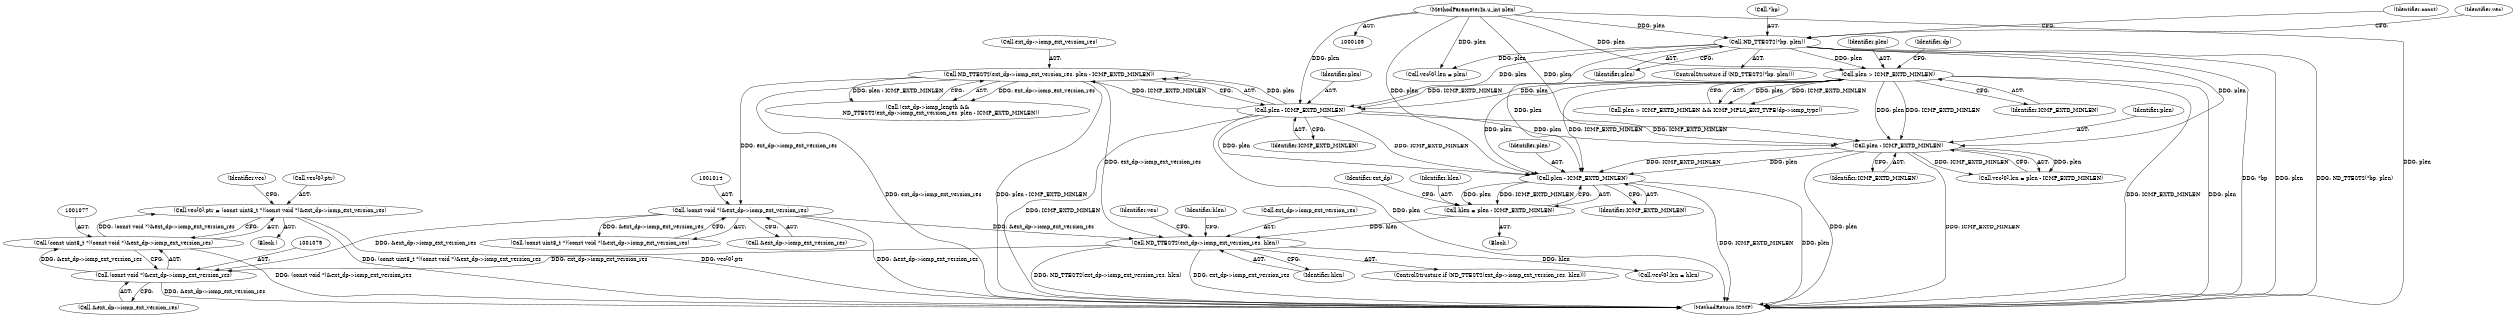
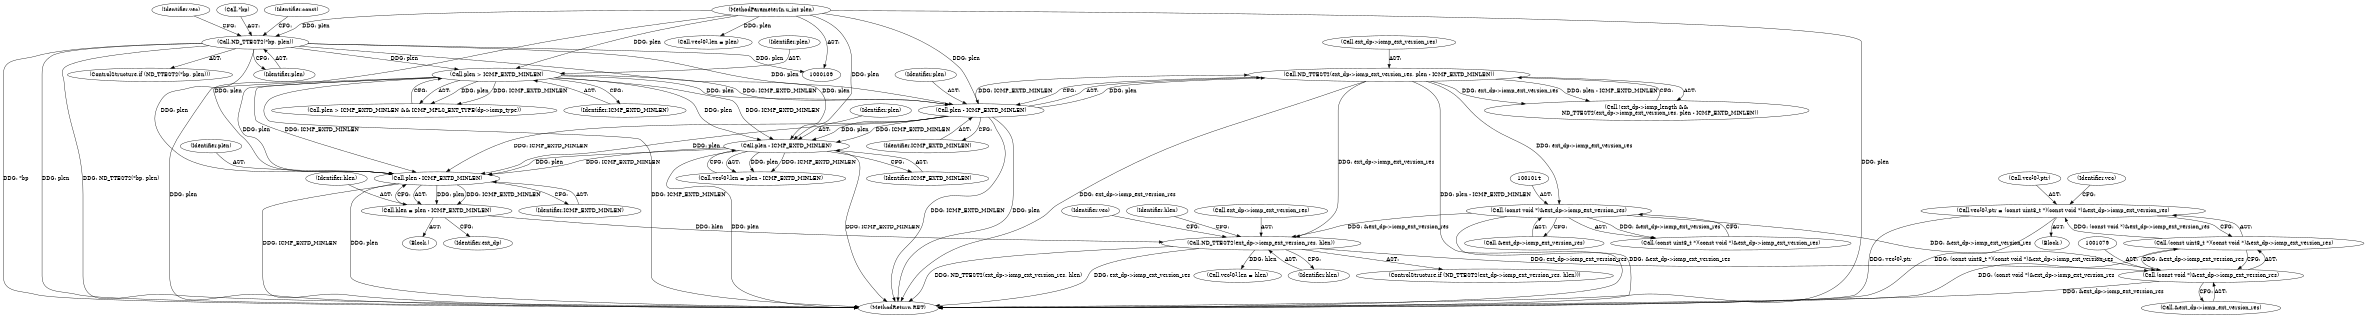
node "(Identifier,dp)": removed
edge "(Call,ND_TTEST2(*bp, plen))" -> "(Call,vec[0].len = plen)": now "(Call,ND_TTEST2(*bp, plen))" -> "1000109"
edge "(Identifier,ext_dp)" -> "(Call,hlen = plen - ICMP_EXTD_MINLEN)": reversed
node "1001077": removed
node "(MethodReturn,ICMP)": label "(MethodReturn,ICMP)" -> "(MethodReturn,RET)"
